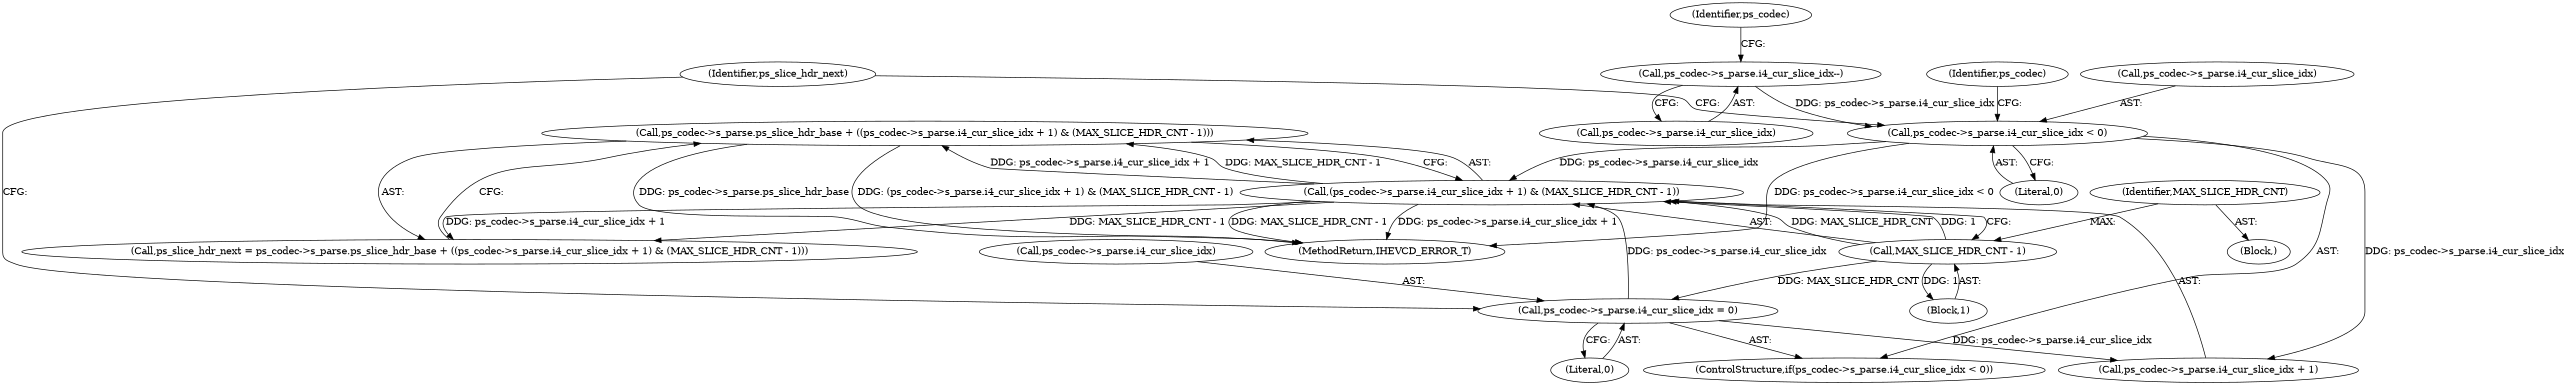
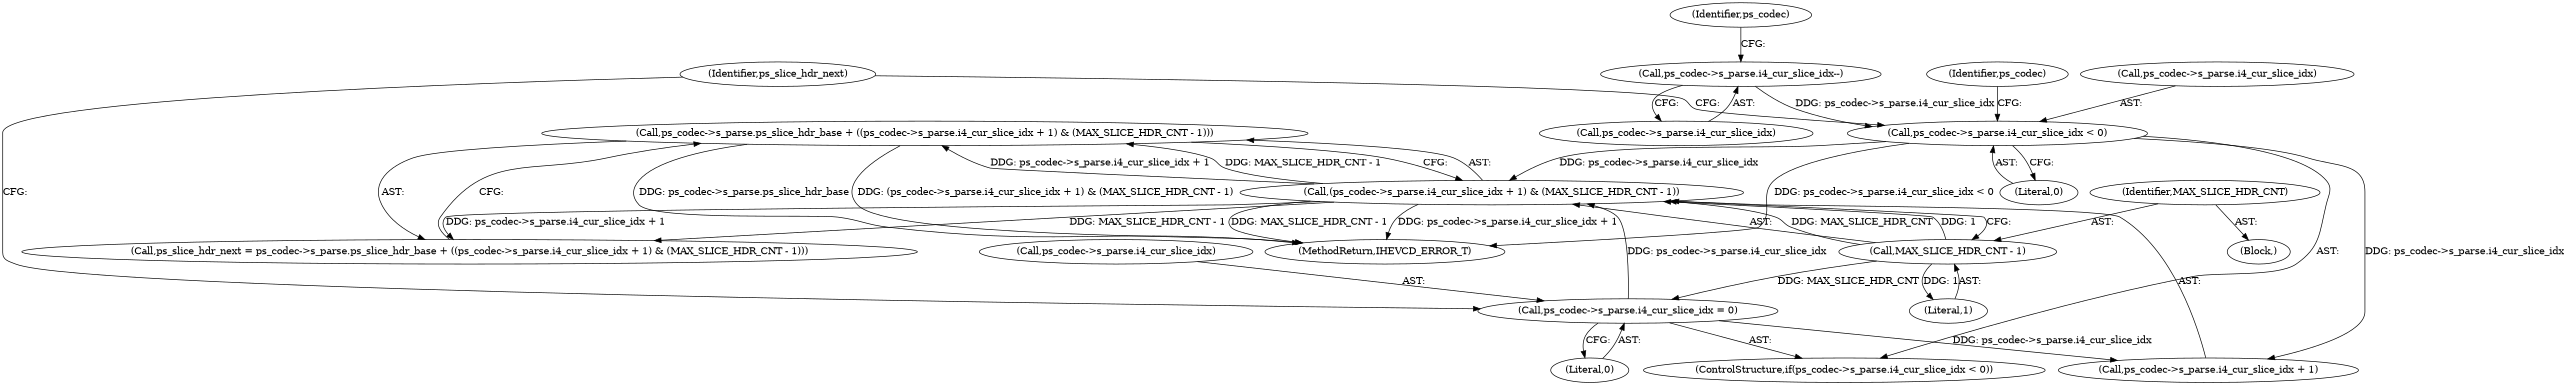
edge "(Identifier,MAX_SLICE_HDR_CNT)" -> "(Call,MAX_SLICE_HDR_CNT - 1)": label "MAX: " -> "AST: "
node "(Block,1)": label "(Block,1)" -> "(Literal,1)"
